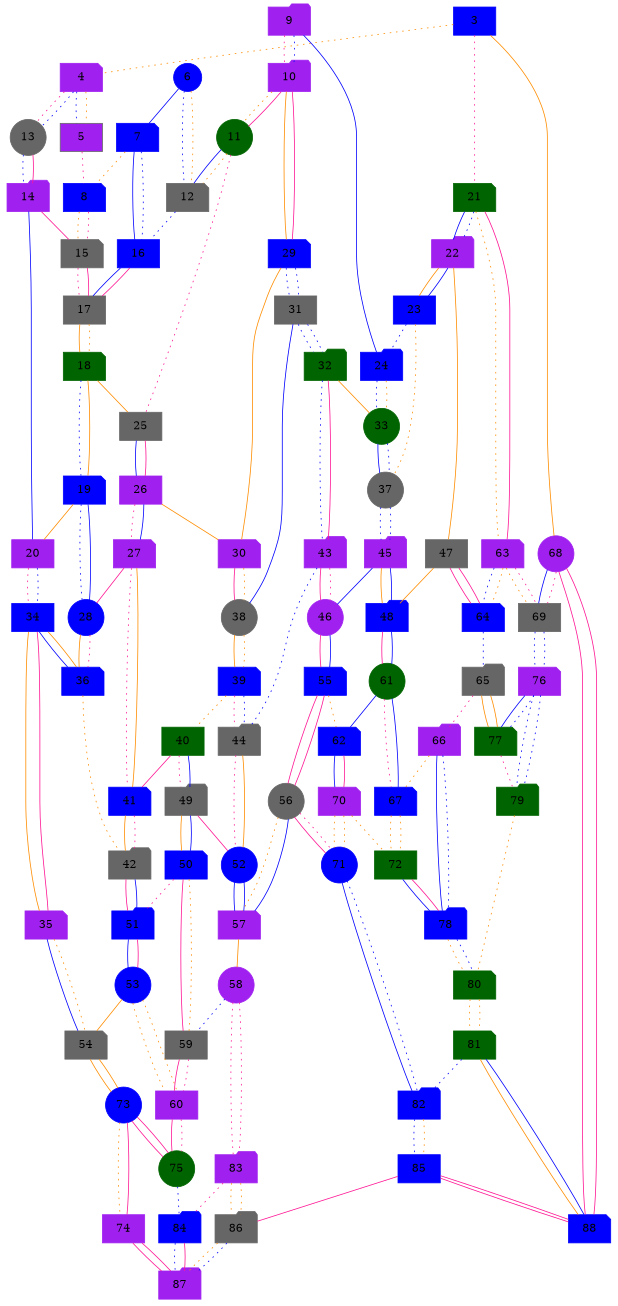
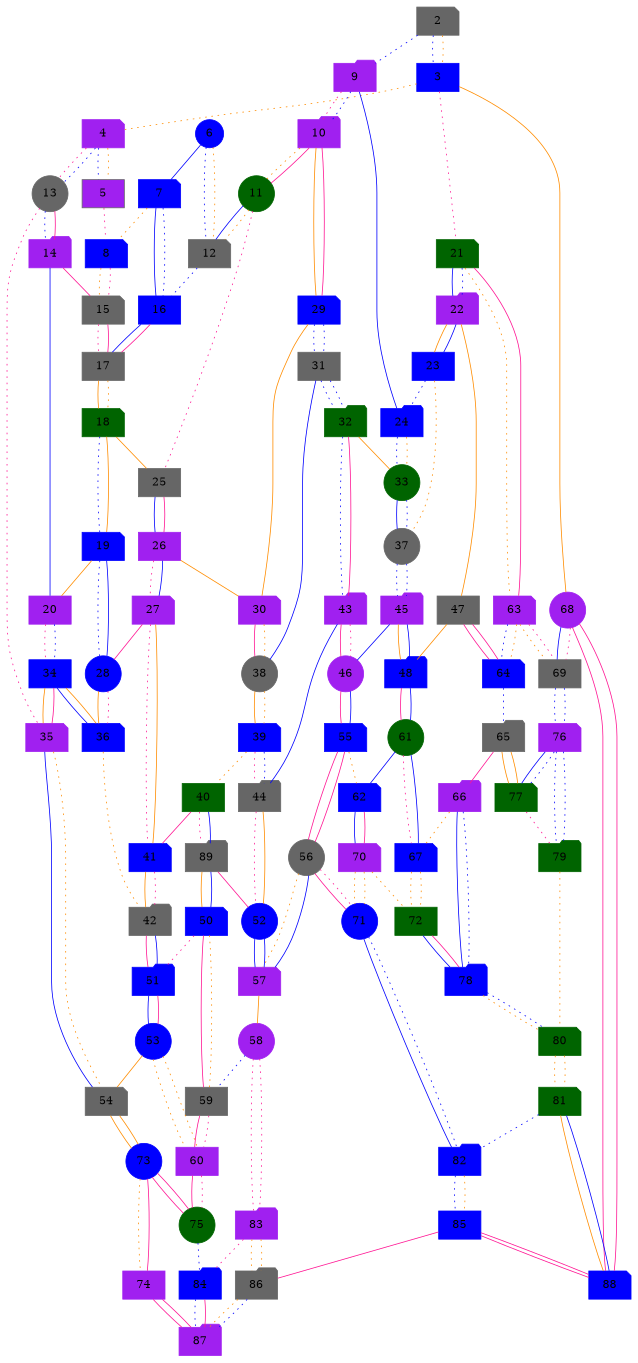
node "2": added
edge "13" -- "35": added
edge "43" -- "44": style dotted -> solid
edge "65" -- "66": style dotted -> solid
node "49": label "49" -> "89"
